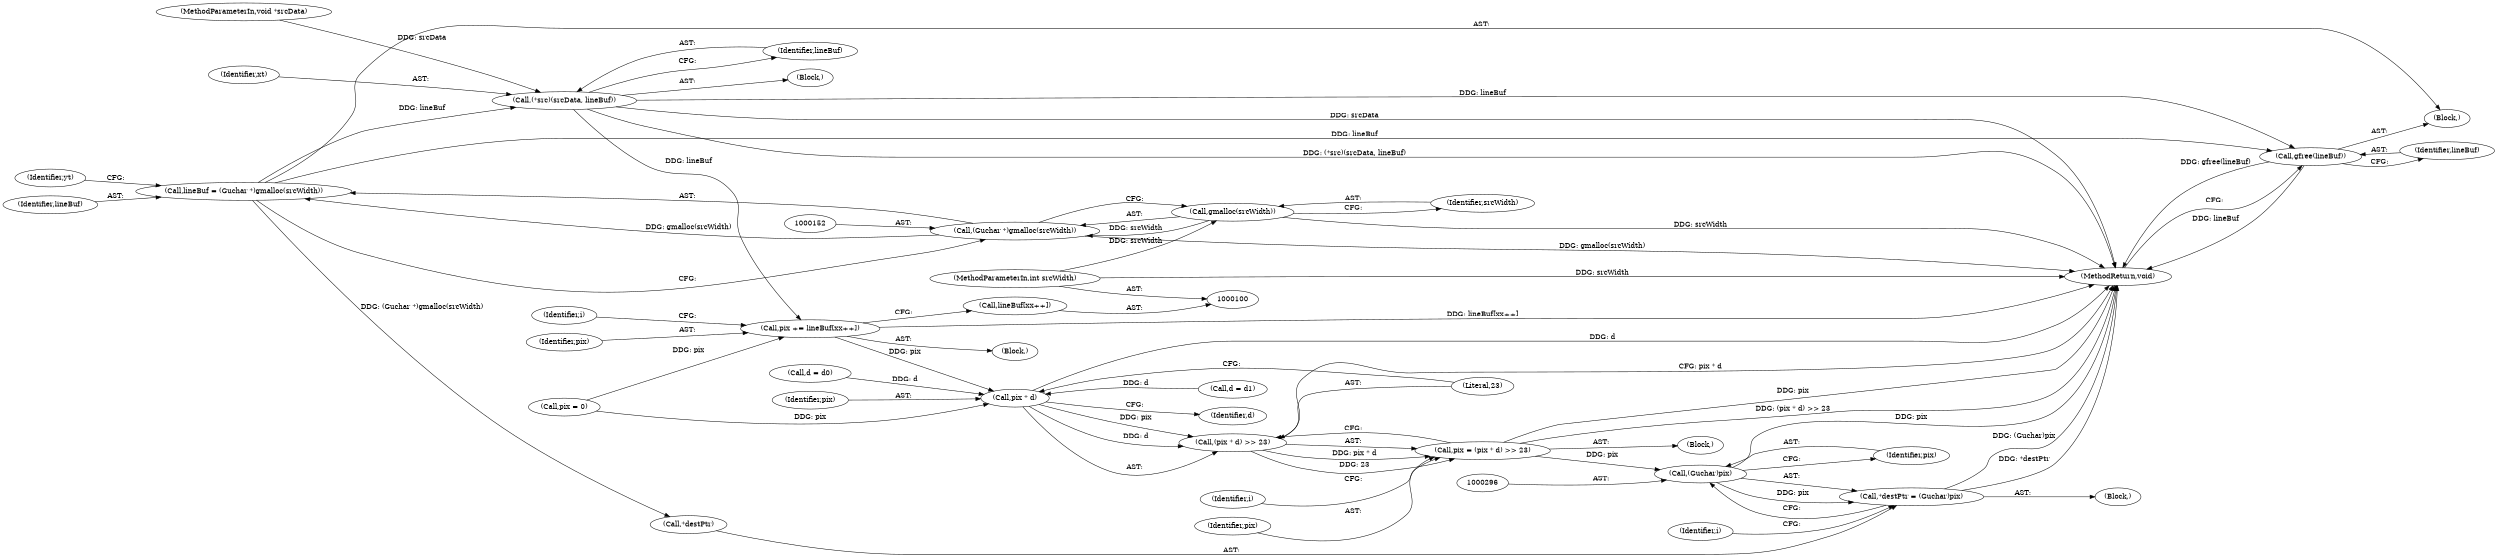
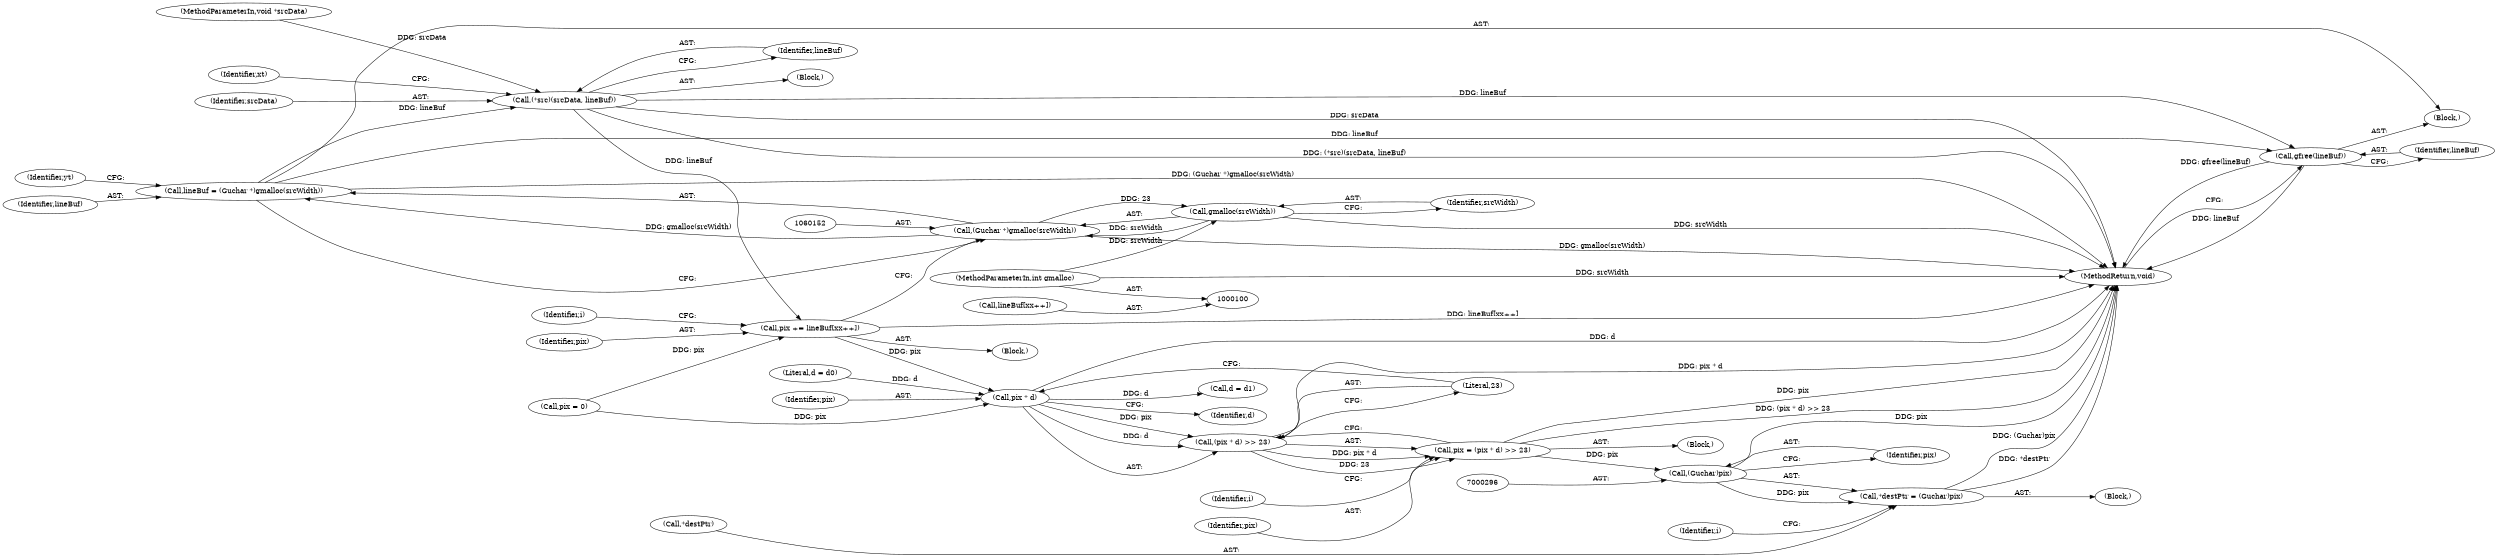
edge "(Identifier,xt)" -> "(Call,(*src)(srcData, lineBuf))": label "AST: " -> "CFG: "
node "(Identifier,srcData)": added
edge "(Call,(Guchar *)gmalloc(srcWidth))" -> "(Call,gmalloc(srcWidth))": label "CFG: " -> "DDG: 23"
node "1000152": label "1000152" -> "1060152"
node "(MethodParameterIn,int srcWidth)": label "(MethodParameterIn,int srcWidth)" -> "(MethodParameterIn,int gmalloc)"
edge "(Call,pix += lineBuf[xx++])" -> "(Call,lineBuf[xx++])": now "(Call,pix += lineBuf[xx++])" -> "(Call,(Guchar *)gmalloc(srcWidth))"
edge "(Call,(pix * d) >> 23)" -> "(MethodReturn,void)": label "CFG: pix * d" -> "DDG: pix * d"
node "(Call,d = d0)": label "(Call,d = d0)" -> "(Literal,d = d0)"
edge "(Call,lineBuf = (Guchar *)gmalloc(srcWidth))" -> "(Call,*destPtr)": now "(Call,lineBuf = (Guchar *)gmalloc(srcWidth))" -> "(MethodReturn,void)"
edge "(Call,d = d1)" -> "(Call,pix * d)": reversed
edge "(Call,(pix * d) >> 23)" -> "(Literal,23)": added, label "CFG:"
node "1000296": label "1000296" -> "7000296"
edge "(Call,*destPtr = (Guchar)pix)" -> "(Call,(Guchar)pix)": removed, label "CFG:"
